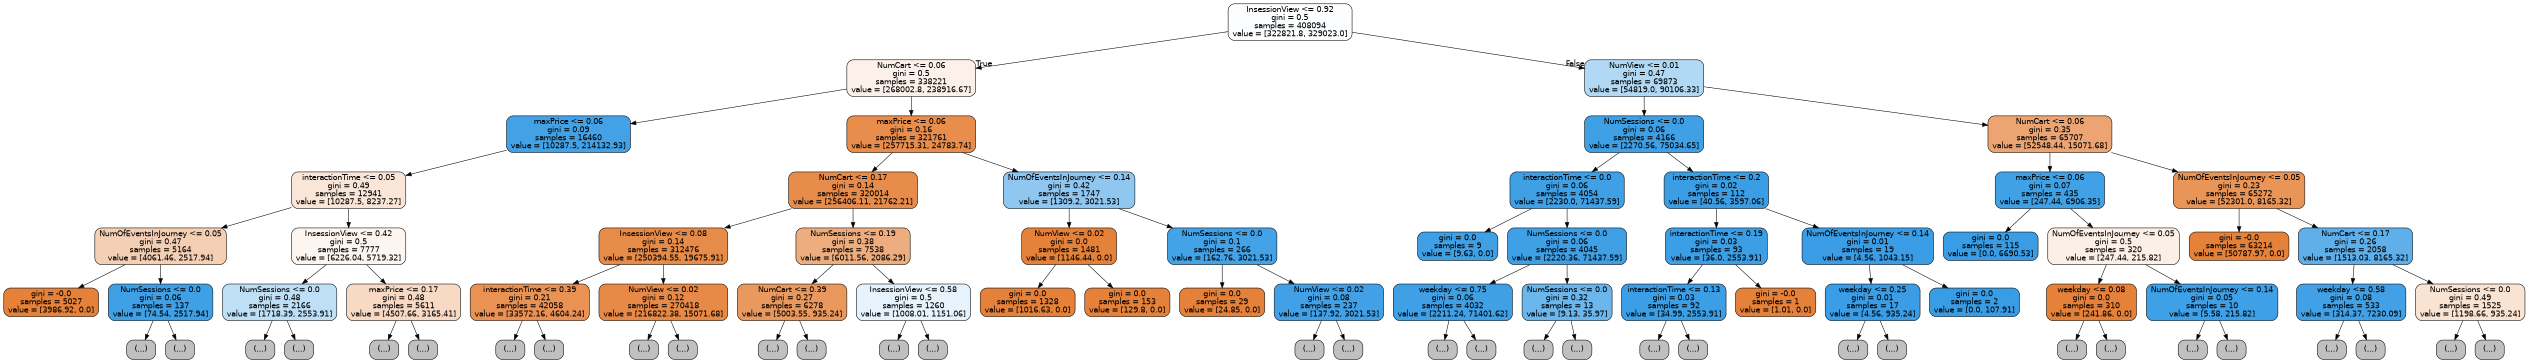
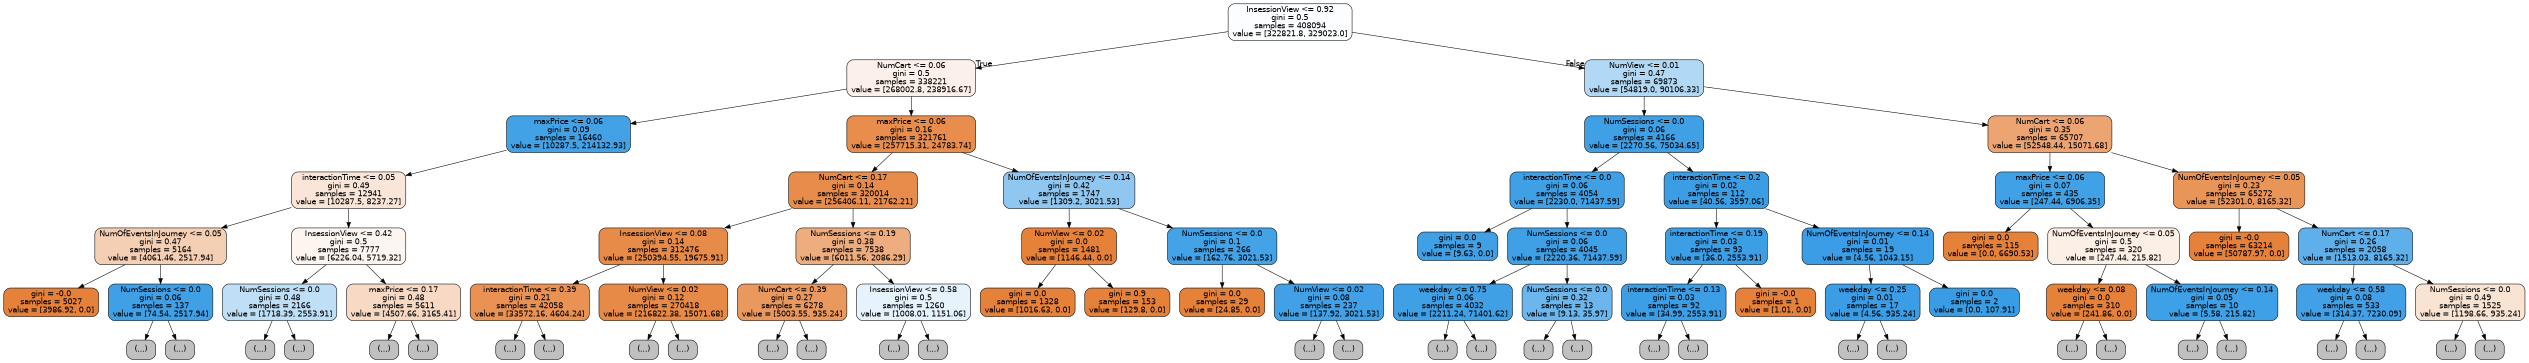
node "gini = 0.0 samples = 115 value = [0.0, 6690.53]": fillcolor #399de5 -> #e58139
node "gini = 0.0 samples = 153 value = [129.8, 0.0]": label "gini = 0.0 samples = 153 value = [129.8, 0.0]" -> "gini = 0.9 samples = 153 value = [129.8, 0.0]"
